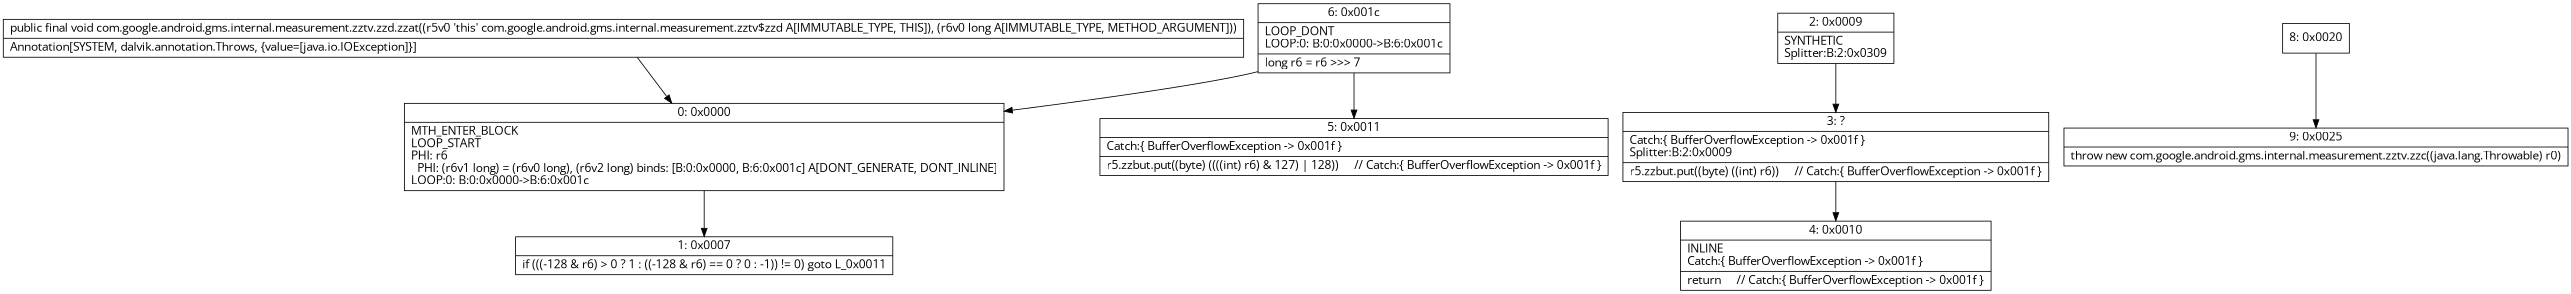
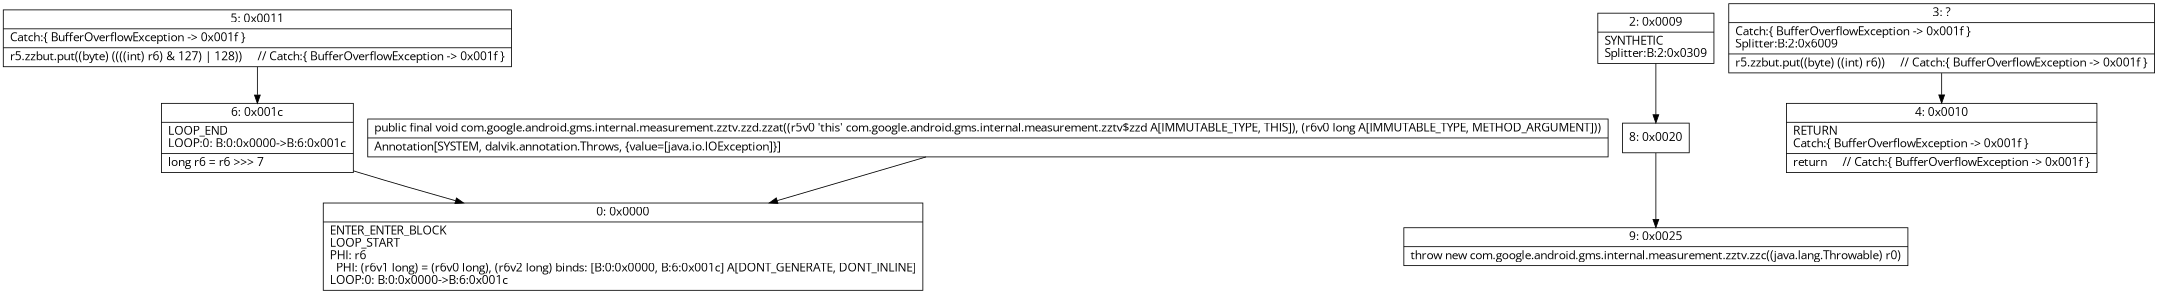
node "6: 0x001c": text "LOOP_DONT" -> "LOOP_END"
edge "2: 0x0009" -> "3: ?": now "2: 0x0009" -> "8: 0x0020"
edge "6: 0x001c" -> "5: 0x0011": reversed
node "0: 0x0000": text "MTH_ENTER_BLOCK" -> "ENTER_ENTER_BLOCK"
node "3: ?": text "Splitter:B:2:0x0009" -> "Splitter:B:2:0x6009"
node "4: 0x0010": text "INLINE" -> "RETURN"
node "1: 0x0007": removed
